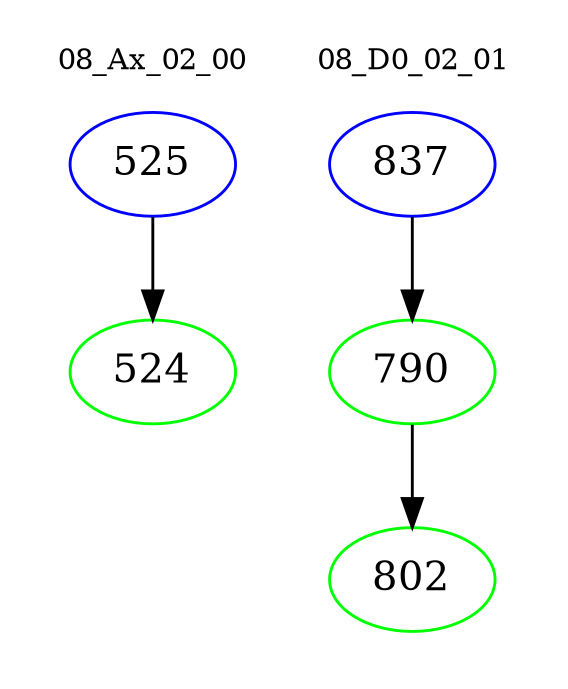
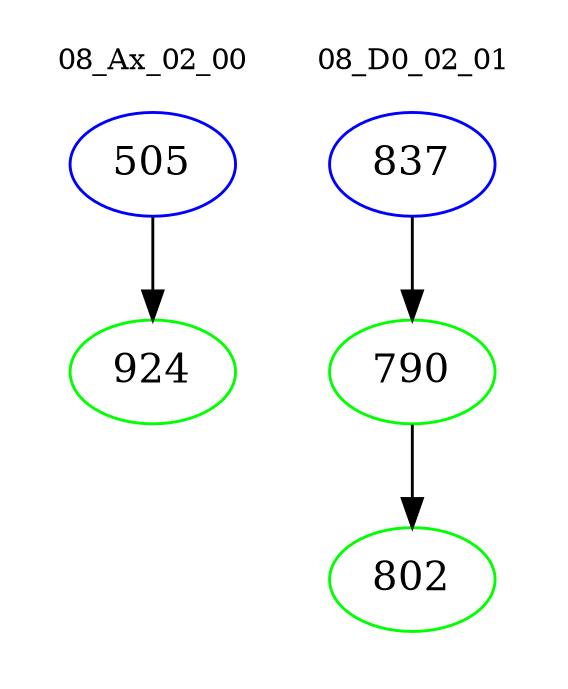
node "525": label "525" -> "505"
node "524": label "524" -> "924"
